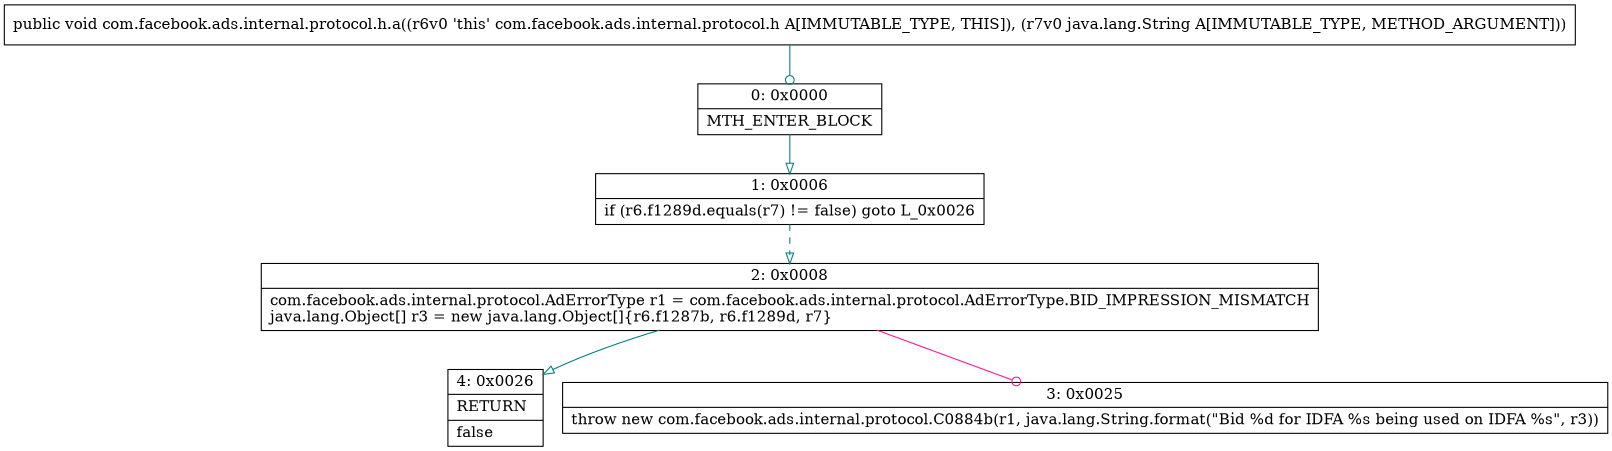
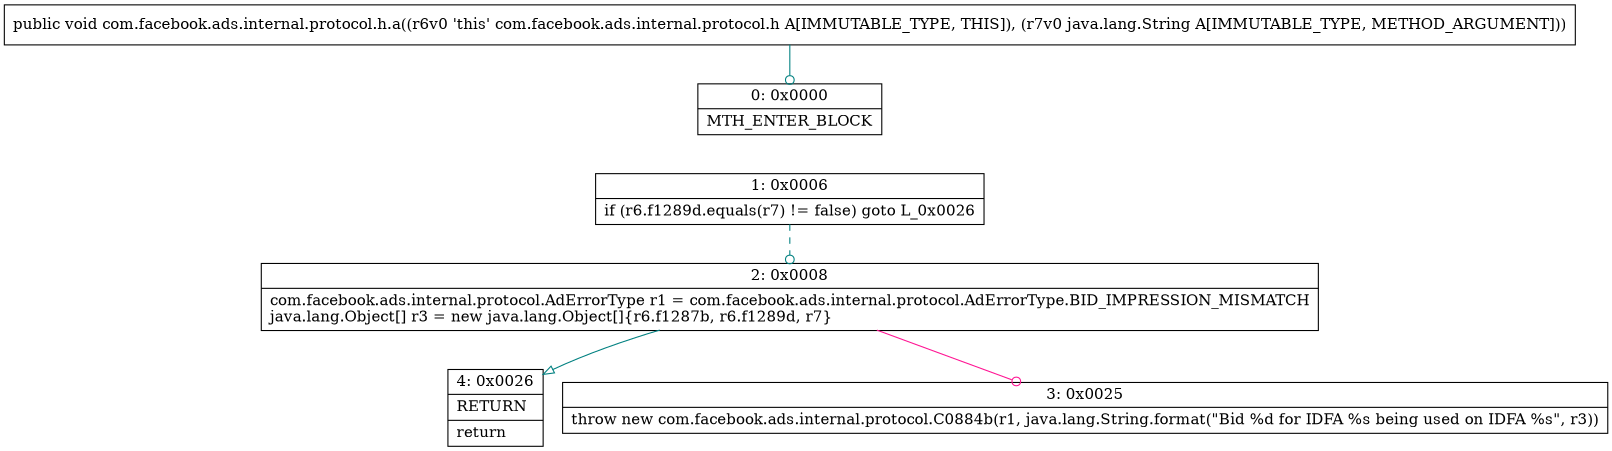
edge "0: 0x0000" -> "1: 0x0006": removed
edge "1: 0x0006" -> "2: 0x0008": arrowhead onormal -> odot
node "4: 0x0026": text "false" -> "return"
